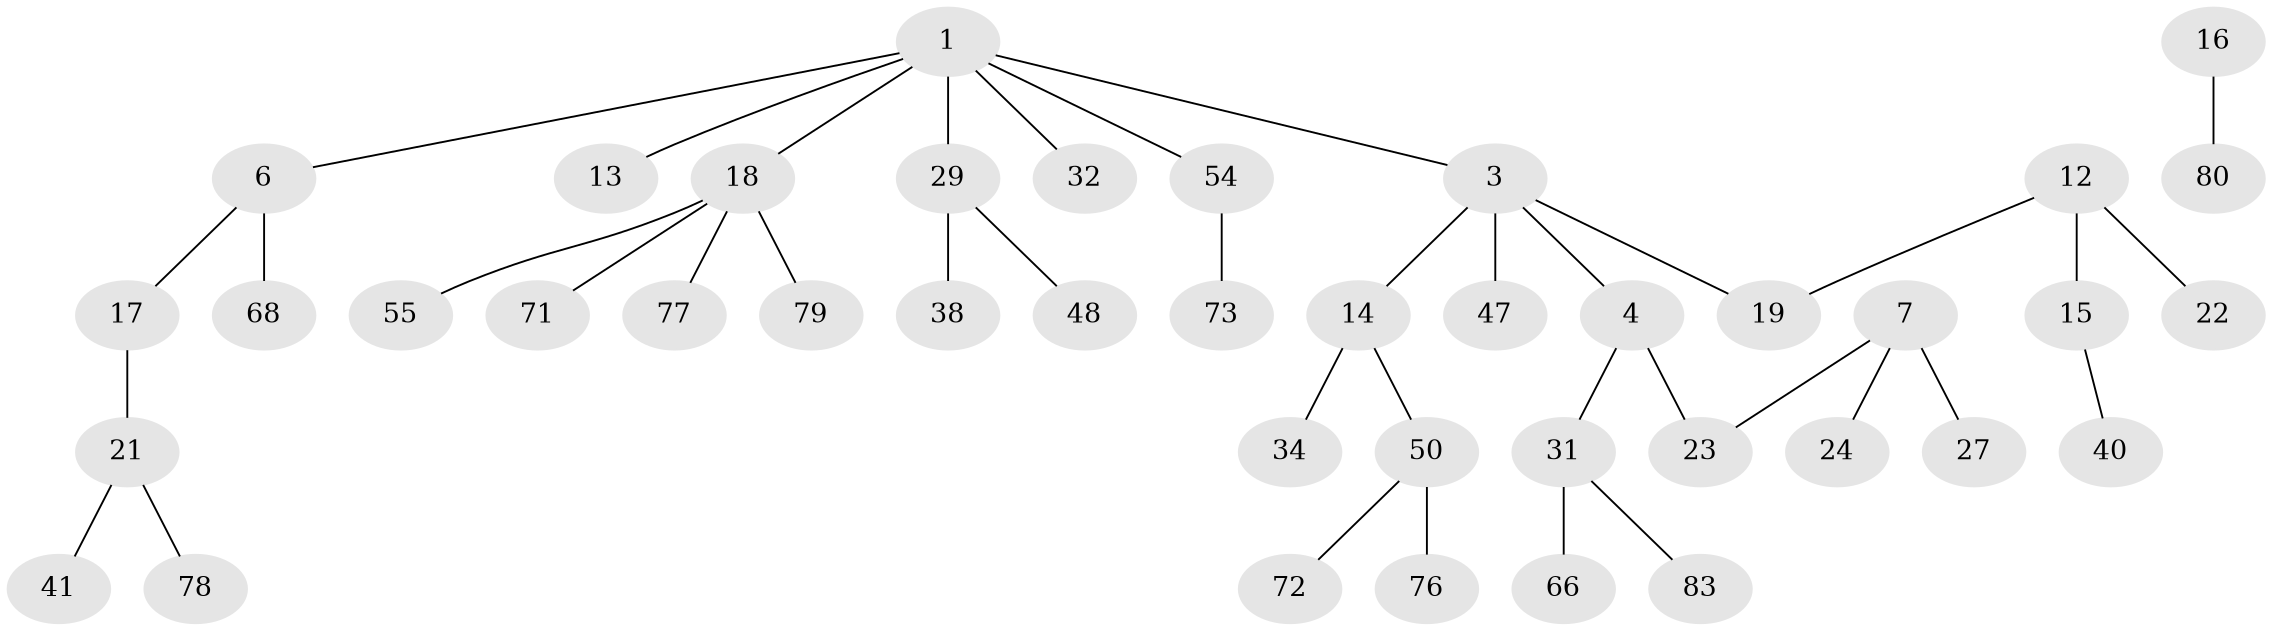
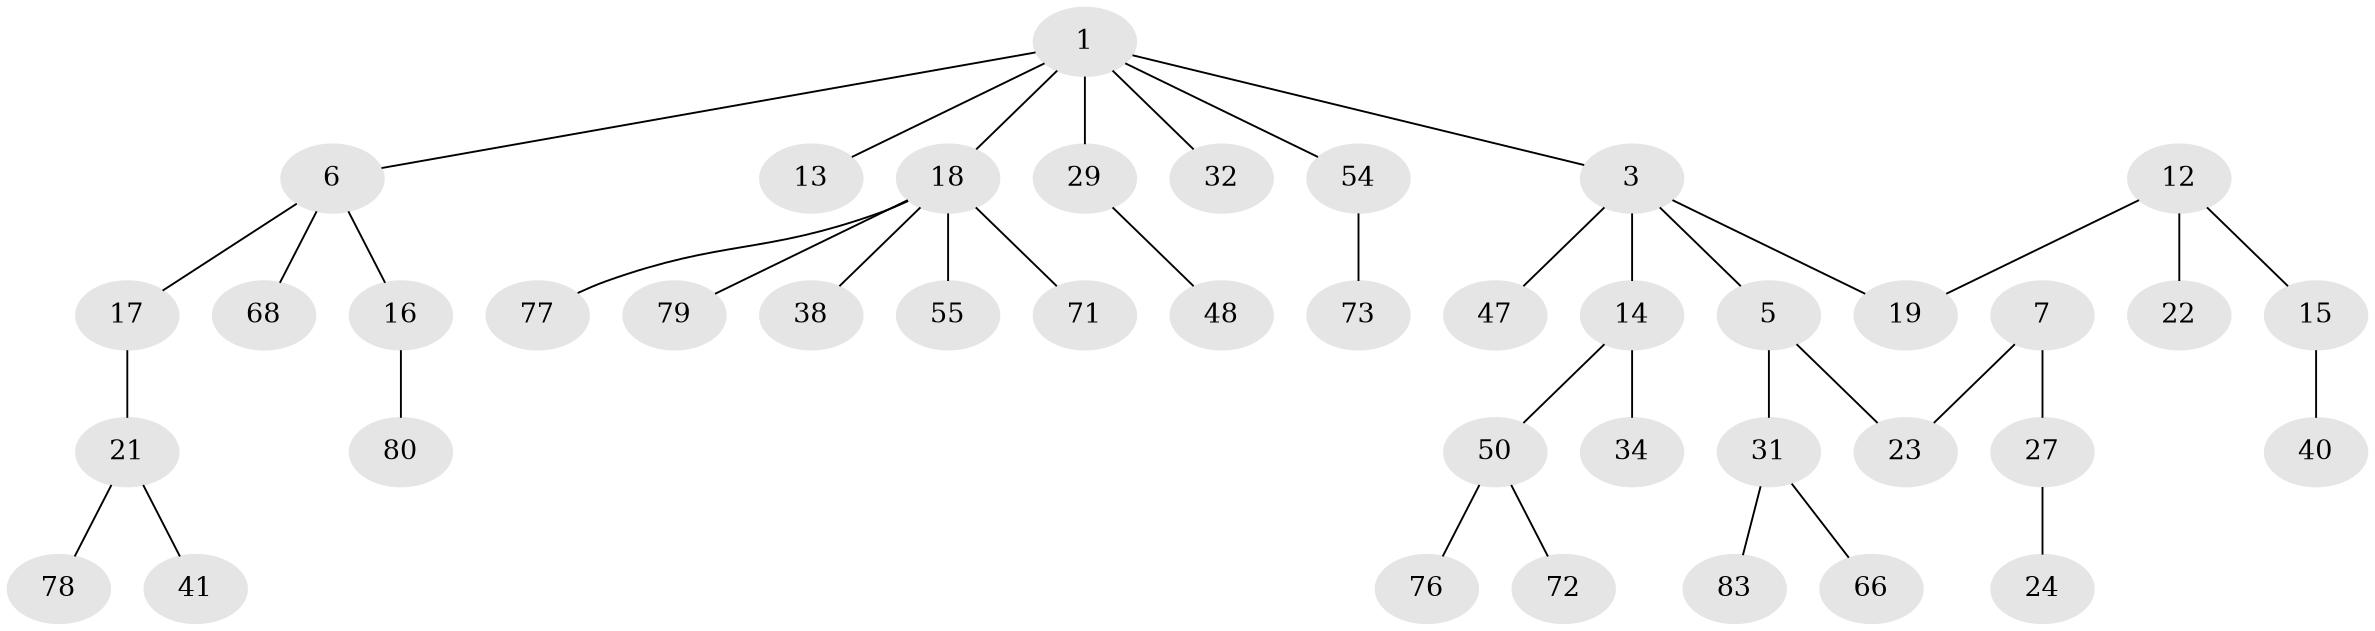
edge "6" -- "16": added
edge "29" -- "38": now "18" -- "38"
node "4": label "4" -> "5"
edge "7" -- "24": now "27" -- "24"
